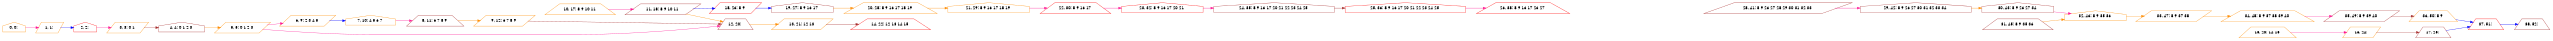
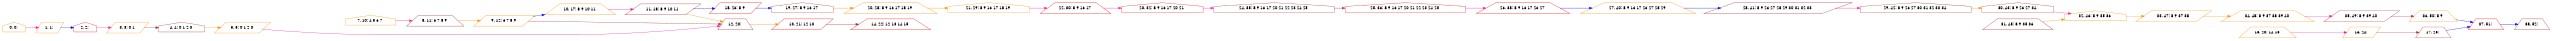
node "27, 40: 8 9 16 17 26 27 28 29": added
edge "9, 12: 6 7 8 9" -> "10, 17: 8 9 10 11": added
node "6, 9: 2 3 4 5": removed
node "13, 21: 12 13": color darkorange -> red
